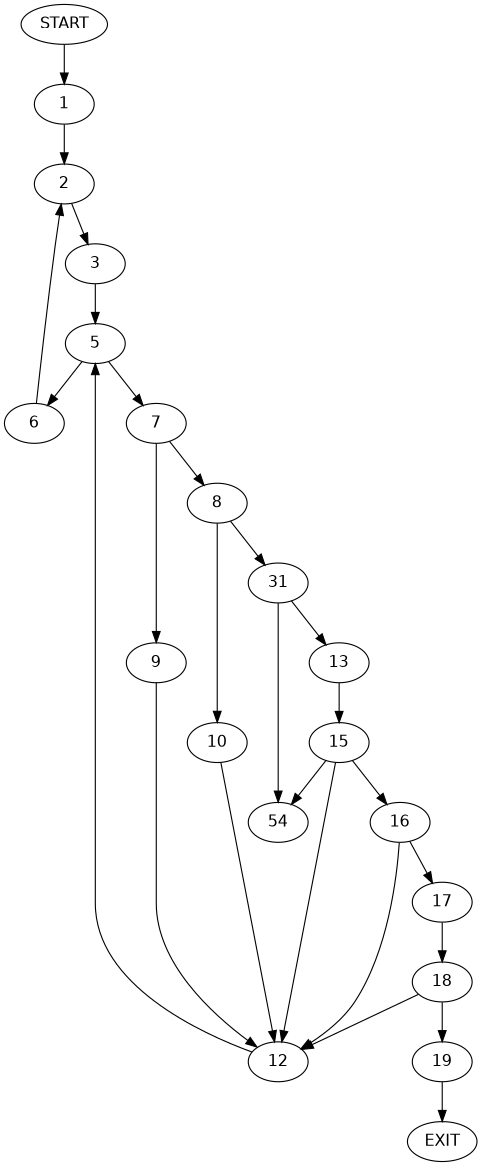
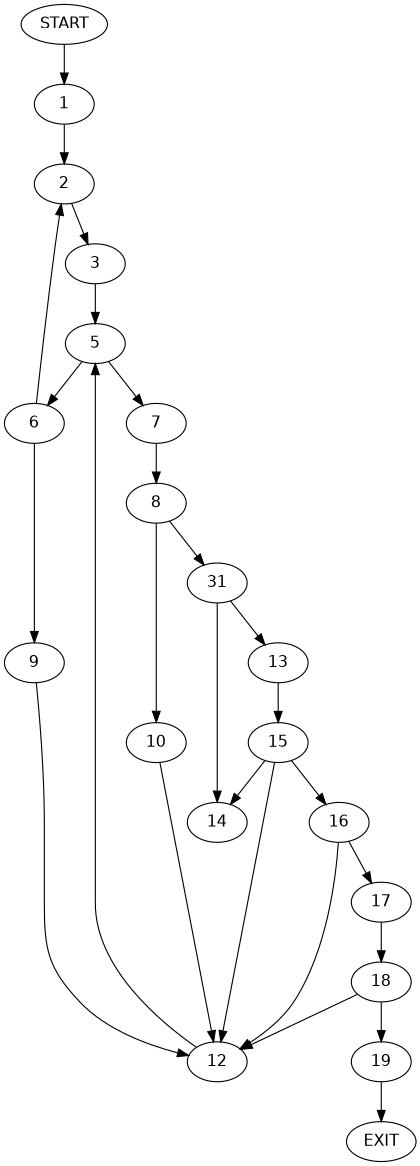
edge "7" -> "9": now "6" -> "9"
node "54": label "54" -> "14"
